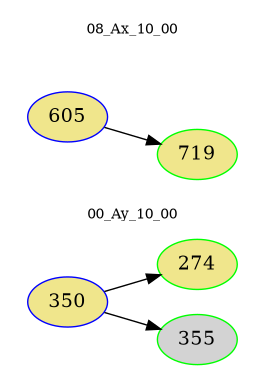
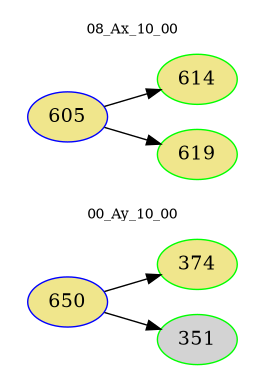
node "614": added
node "719": label "719" -> "619"
node "274": label "274" -> "374"
node "350": label "350" -> "650"
node "355": label "355" -> "351"
